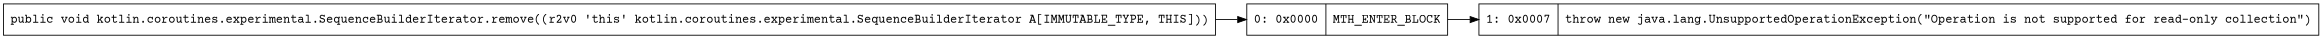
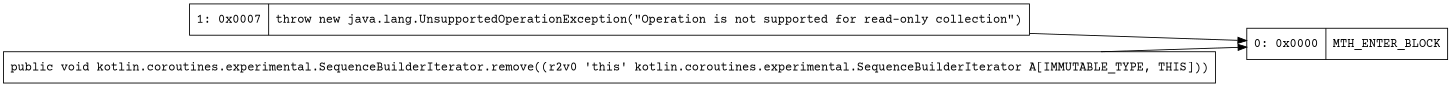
edge "0: 0x0000" -> "1: 0x0007": reversed
